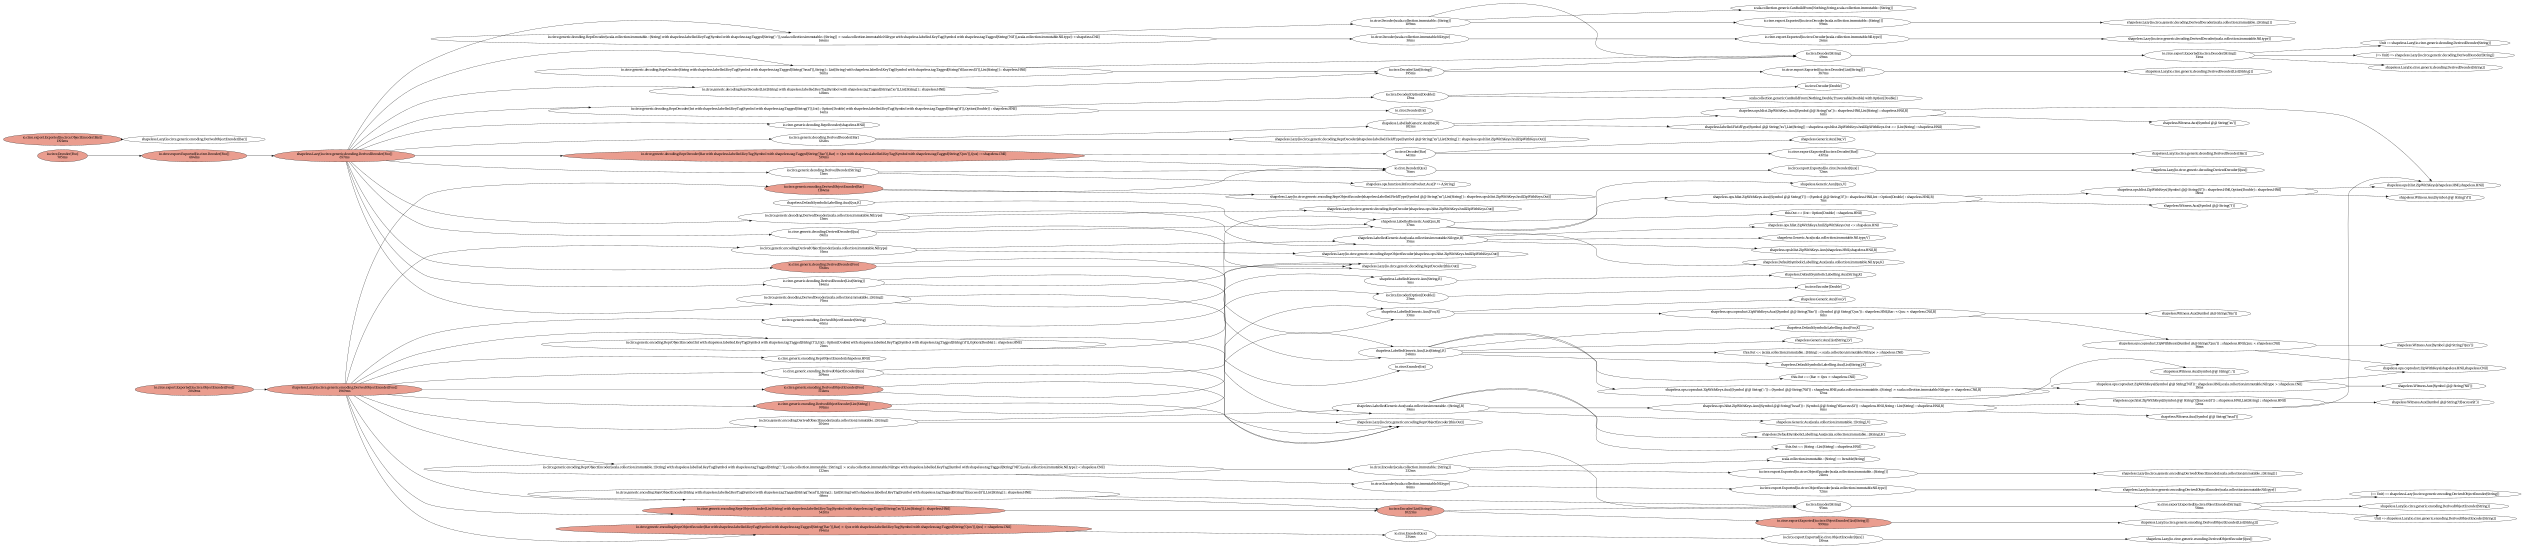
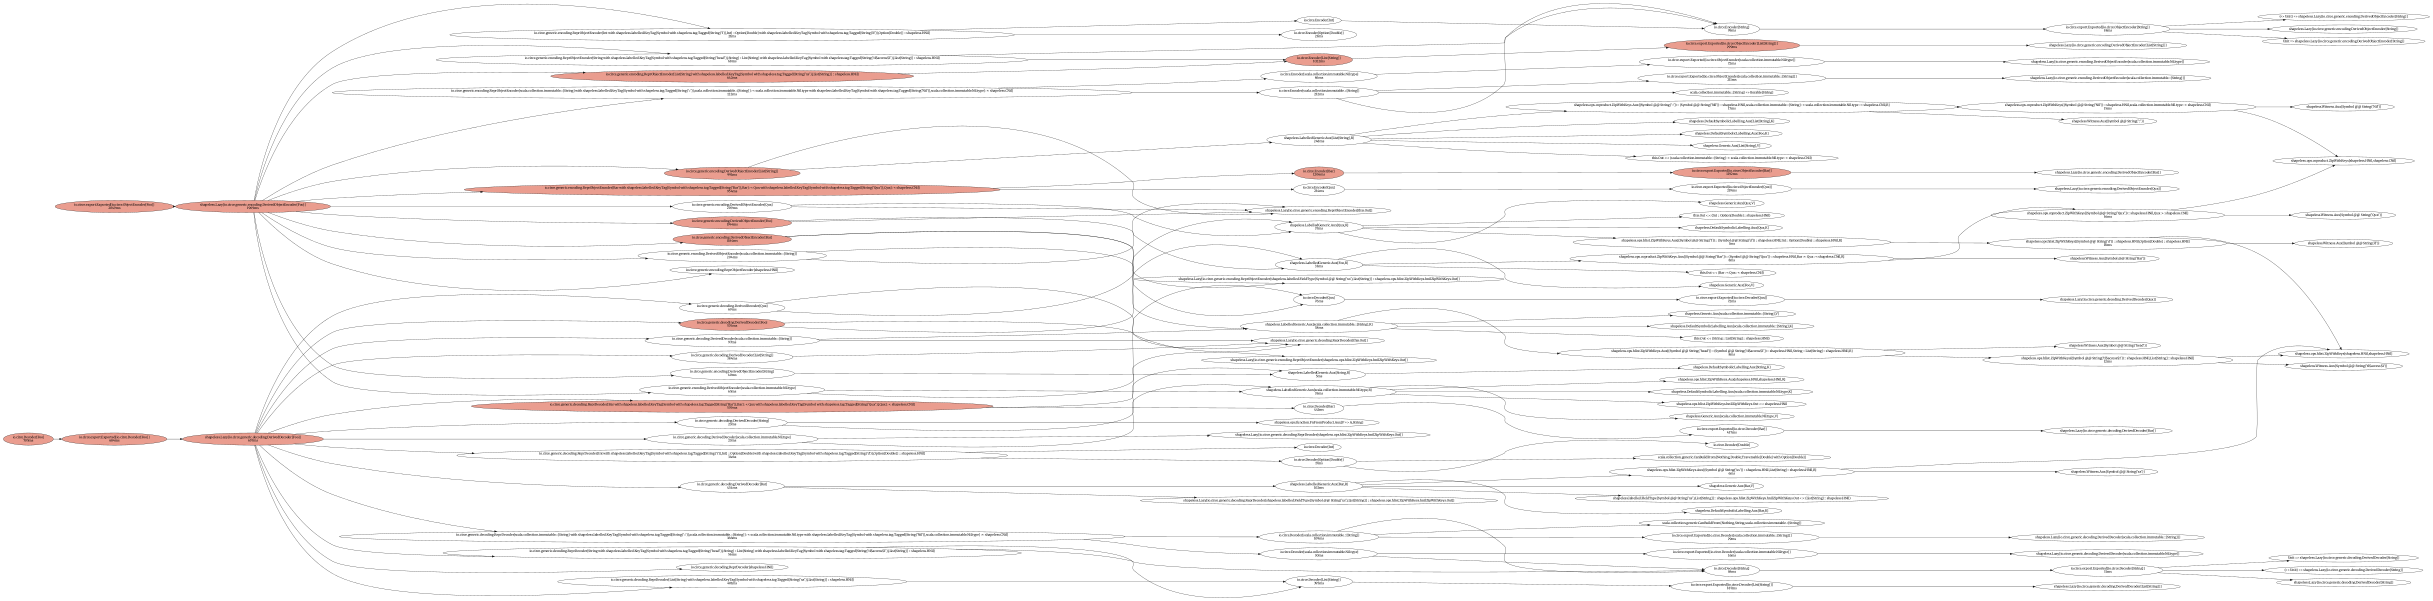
edge "io.circe.Decoder[List[String]] 395ms" -> "io.circe.Decoder[String] 49ms": now "io.circe.Decoder[scala.collection.immutable.Nil.type] 30ms" -> "io.circe.Decoder[String] 49ms"
edge "io.circe.Decoder[Bar] 441ms" -> "shapeless.Generic.Aux[Bar,V]": now "shapeless.LabelledGeneric.Aux[Bar,R] 102ms" -> "shapeless.Generic.Aux[Bar,V]"
edge "io.circe.generic.decoding.DerivedDecoder[String] 23ms" -> "io.circe.Decoder[Qux] 76ms": now "io.circe.generic.decoding.DerivedDecoder[String] 23ms" -> "shapeless.LabelledGeneric.Aux[String,R] 5ms"
node "io.circe.Encoder[Bar] 1206ms": added
edge "shapeless.DefaultSymbolicLabelling.Aux[Qux,K]" -> "shapeless.LabelledGeneric.Aux[Qux,R] 37ms": reversed
node "shapeless.Witness.Aux[Symbol @@ String('i')]": removed
edge "io.circe.generic.decoding.DerivedDecoder[List[String]] 384ms" -> "shapeless.LabelledGeneric.Aux[List[String],R] 248ms": removed
node "io.circe.Encoder[Double]": removed
edge "shapeless.LabelledGeneric.Aux[List[String],R] 248ms" -> "this.Out <:< (Bar :+: Qux :+: shapeless.CNil)": now "shapeless.LabelledGeneric.Aux[Foo,R] 33ms" -> "this.Out <:< (Bar :+: Qux :+: shapeless.CNil)"
node "io.circe.generic.encoding.DerivedObjectEncoder[Foo] 1714ms": label "io.circe.generic.encoding.DerivedObjectEncoder[Foo] 1714ms" -> "io.circe.generic.encoding.DerivedObjectEncoder[Foo] 1744ms"
edge "io.circe.Encoder[List[String]] 1022ms" -> "io.circe.Encoder[String] 95ms": now "io.circe.Encoder[Int]" -> "io.circe.Encoder[String] 95ms"
node "shapeless.DefaultSymbolicLabelling.Aux[Bar,K]": added
